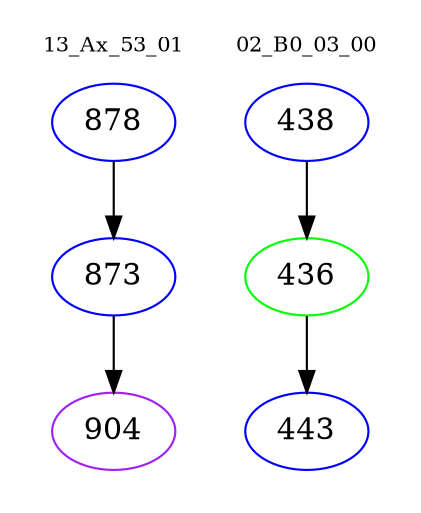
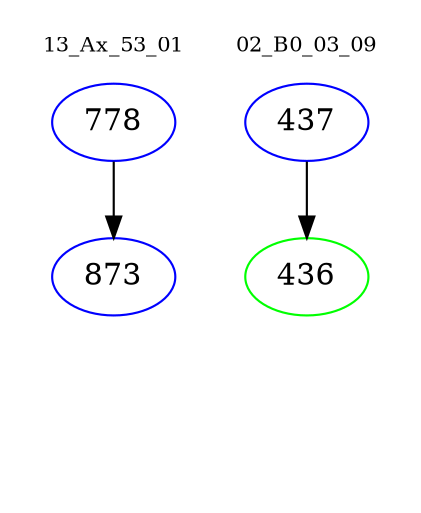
cluster "02_B0_03_00": label "02_B0_03_00" -> "02_B0_03_09"
node "878": label "878" -> "778"
node "438": label "438" -> "437"
node "904": removed
node "443": removed
